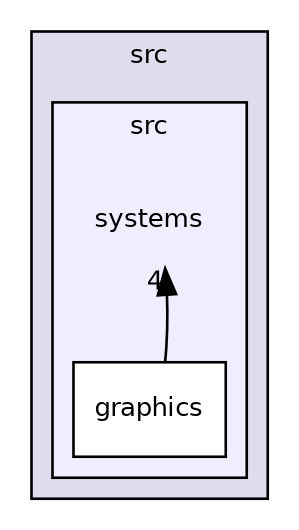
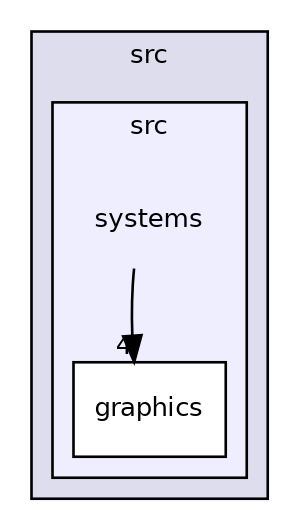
edge "graphics" -> "systems": reversed
